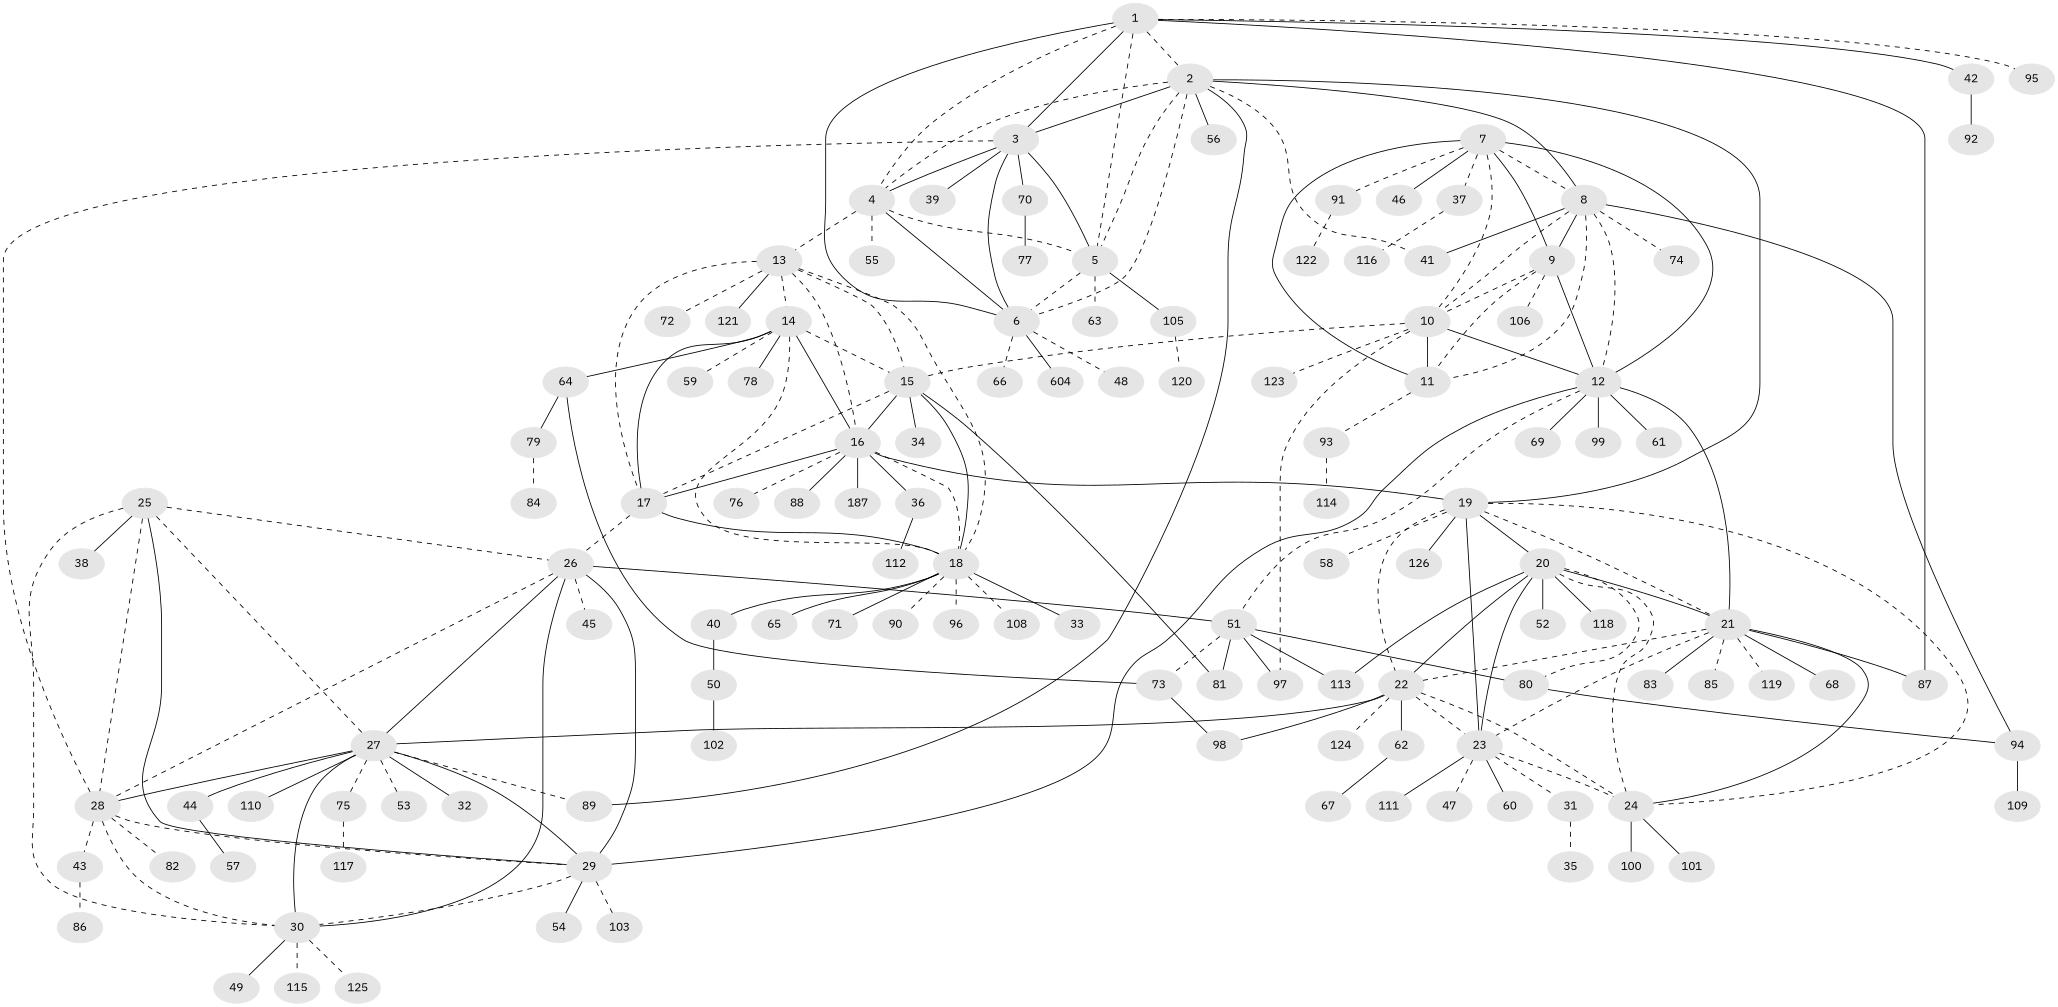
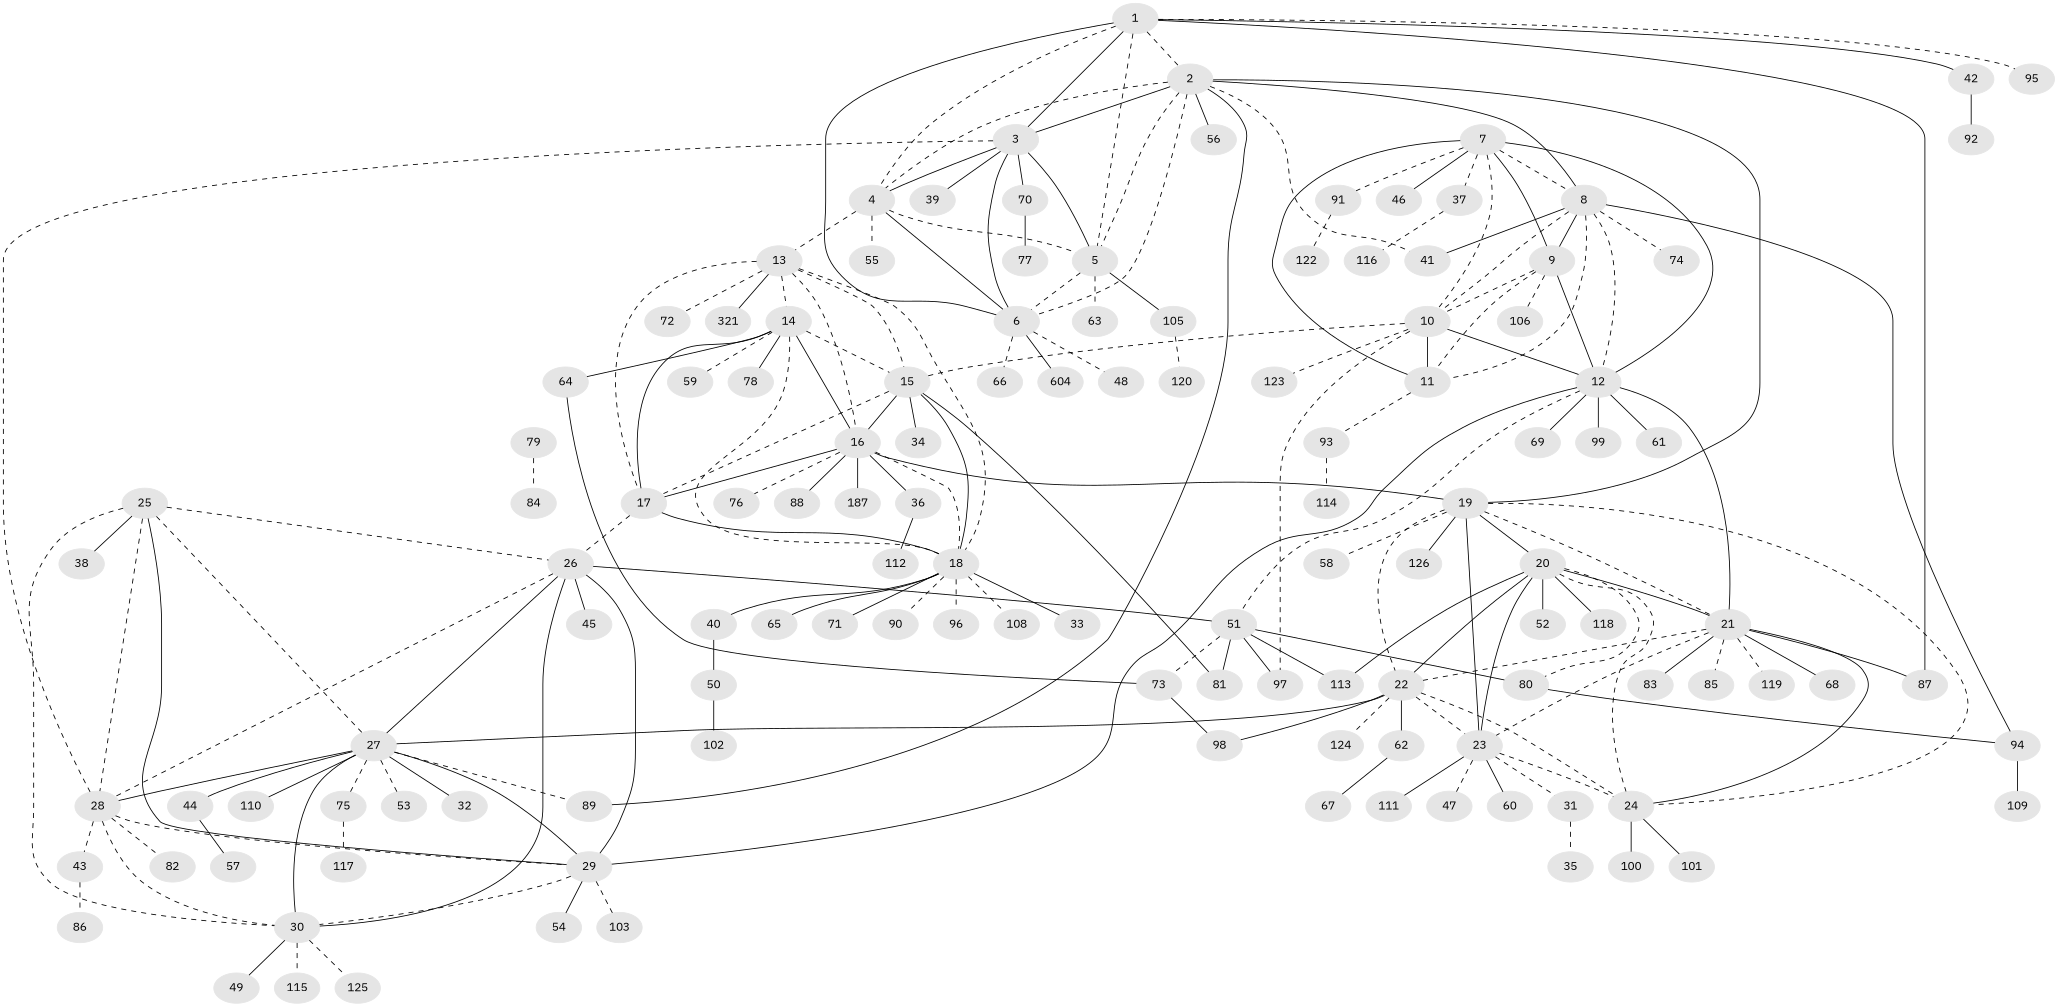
node "121": label "121" -> "321"
edge "64" -- "79": removed
edge "26" -- "45": style dashed -> solid
